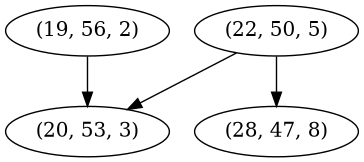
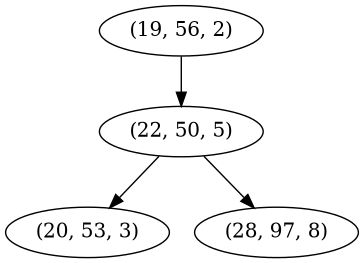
edge "(19, 56, 2)" -> "(20, 53, 3)": now "(19, 56, 2)" -> "(22, 50, 5)"
node "(28, 47, 8)": label "(28, 47, 8)" -> "(28, 97, 8)"
